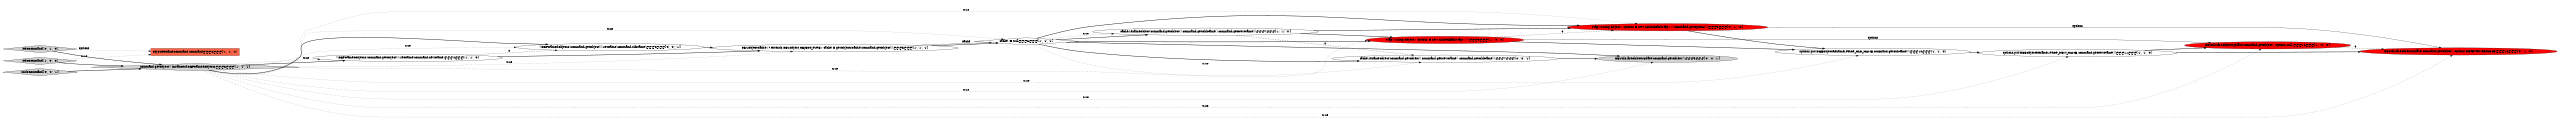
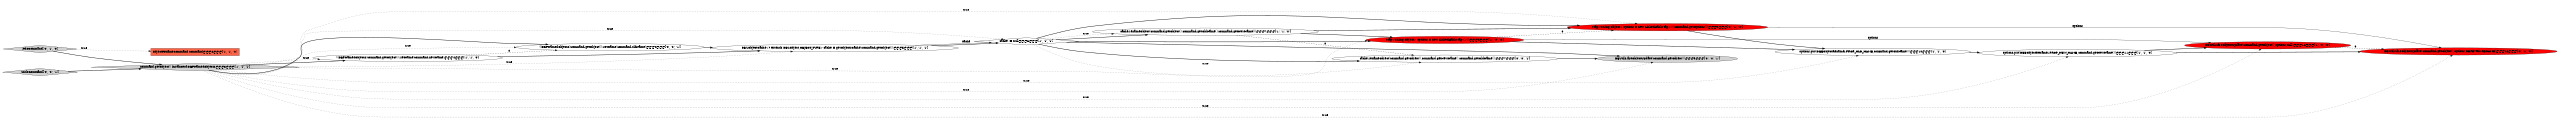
edge "redoCommand['0', '1', '0']" -> "ObjectRenameCommand command@@@2@@@['1', '1', '0']": label "options" -> "true"
node "redoCommand['1', '0', '0']": removed
